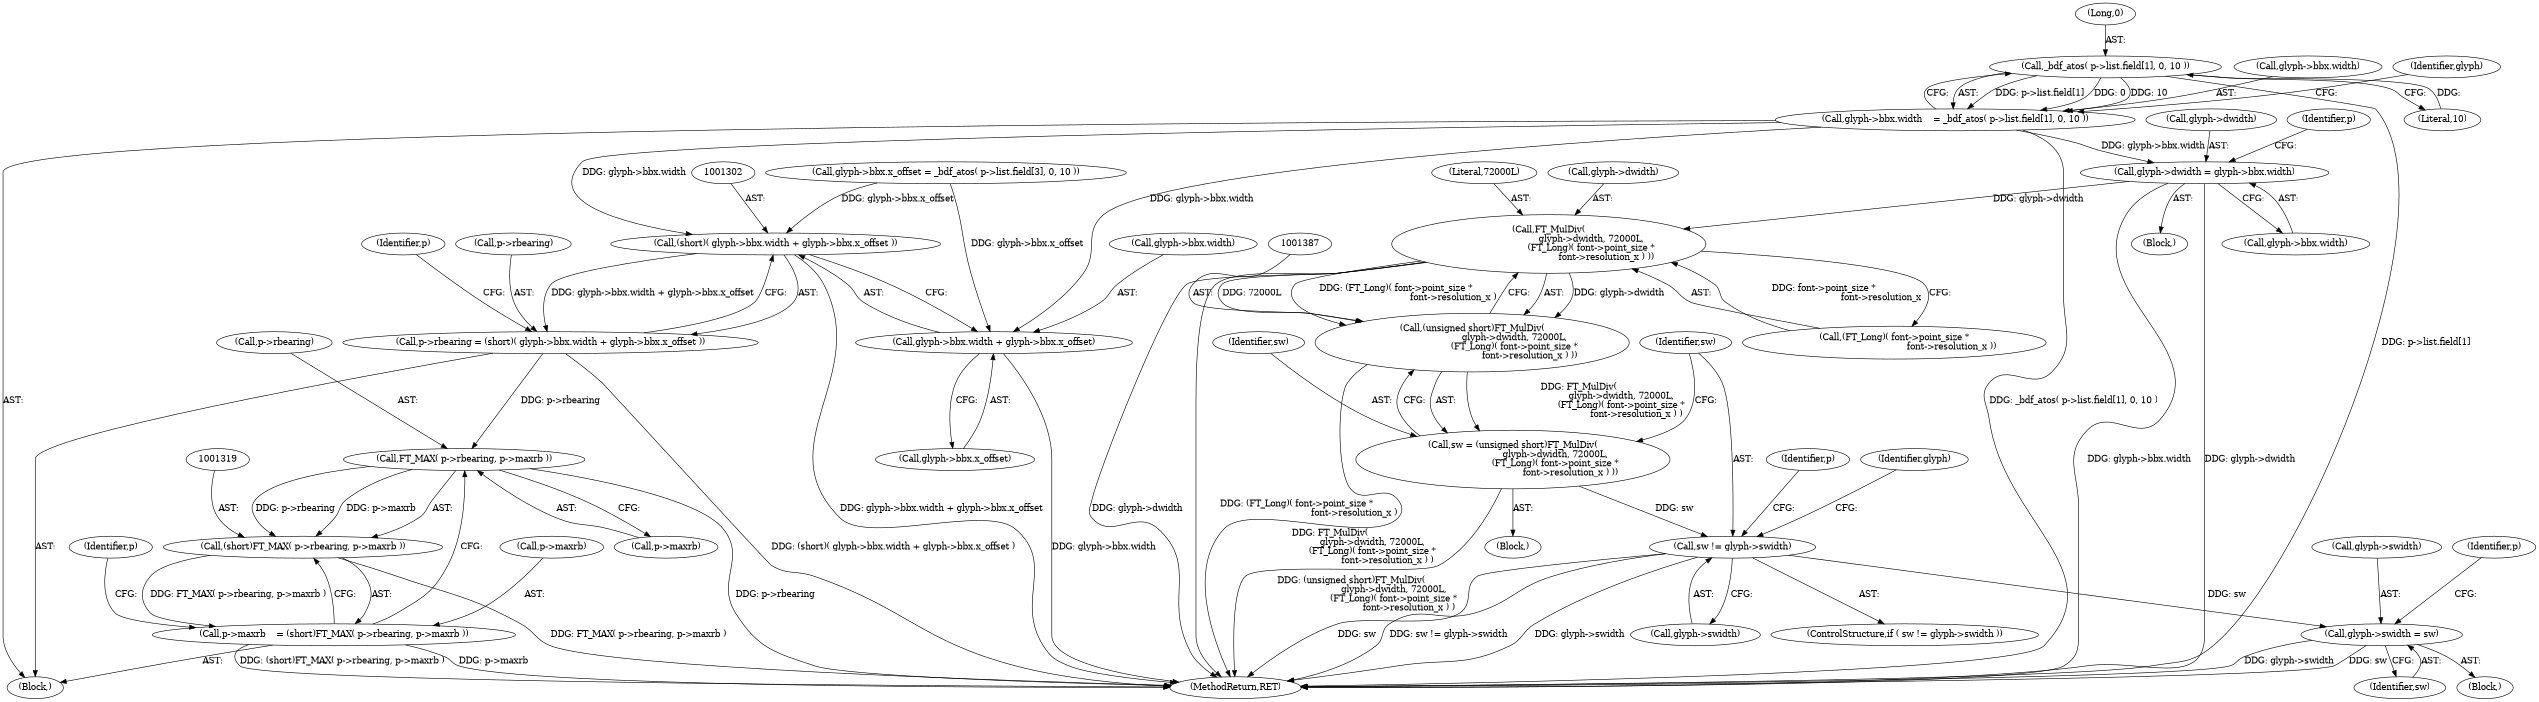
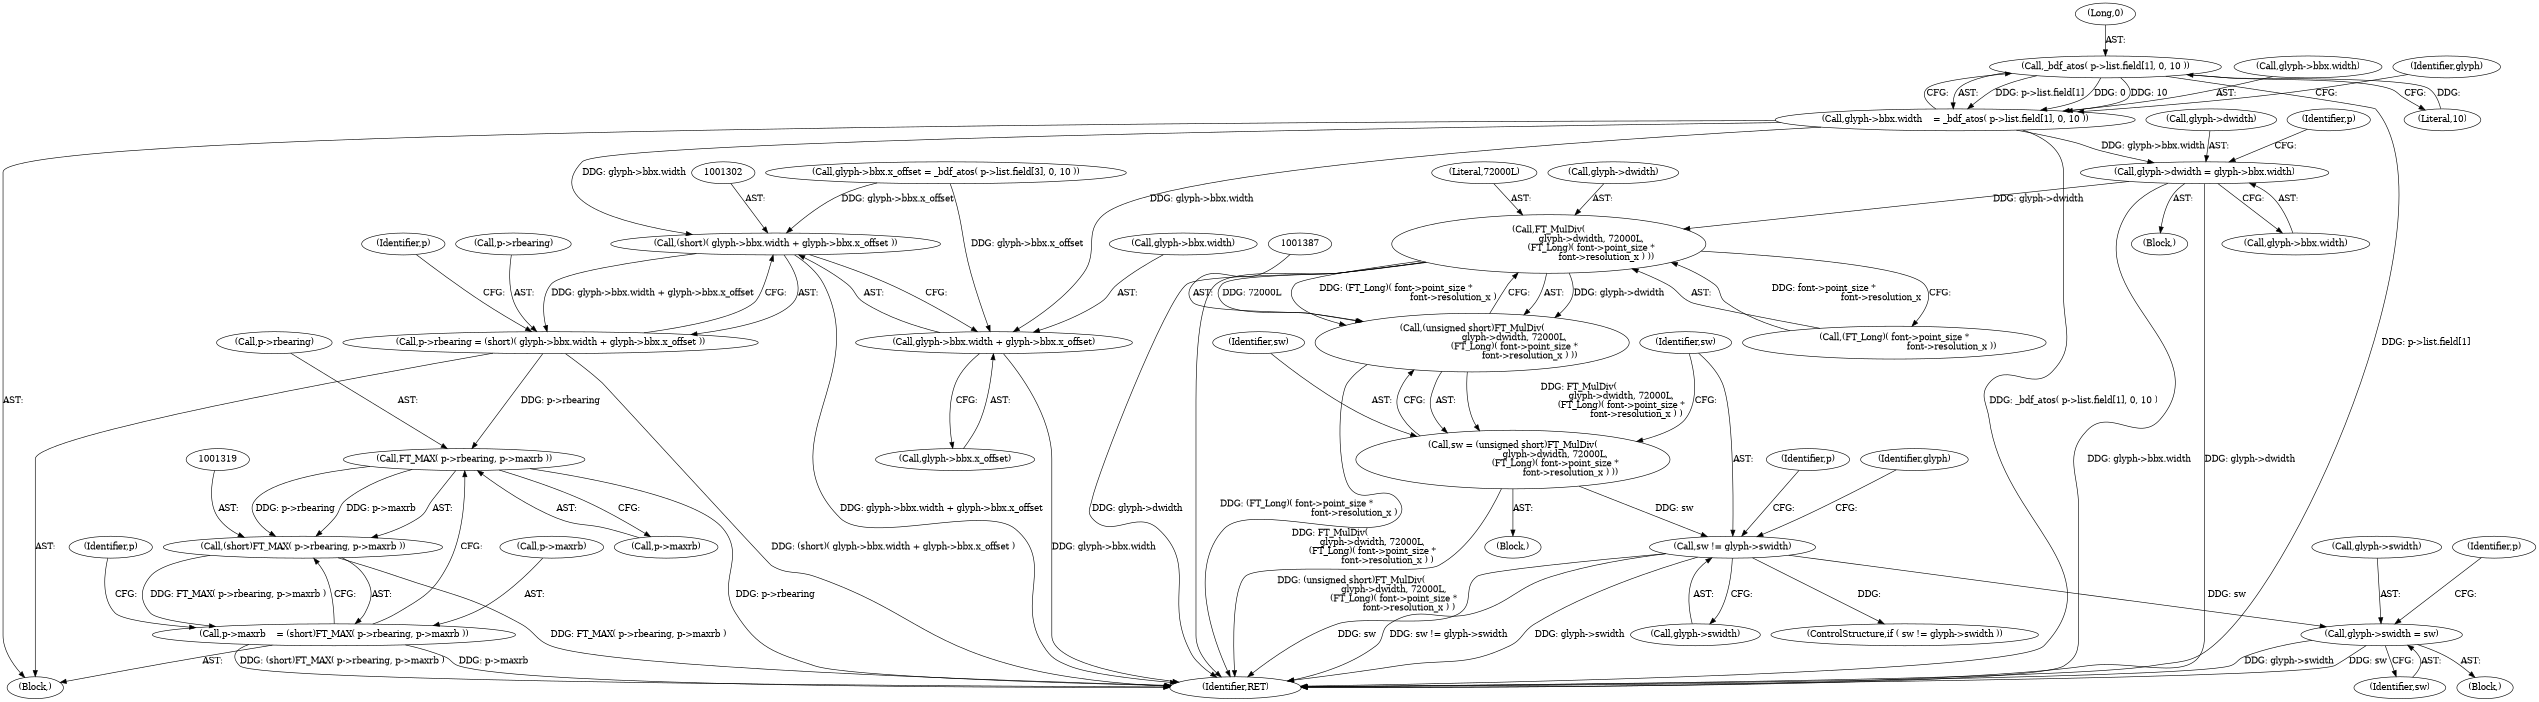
edge "(Call,sw != glyph->swidth)" -> "(ControlStructure,if ( sw != glyph->swidth ))": label "AST: " -> "DDG: "
node "(MethodReturn,RET)": label "(MethodReturn,RET)" -> "(Identifier,RET)"
